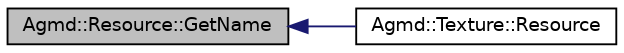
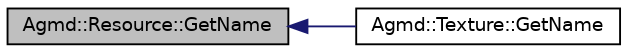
node "Agmd::Texture::Resource": label "Agmd::Texture::Resource" -> "Agmd::Texture::GetName"
